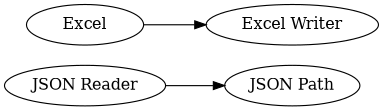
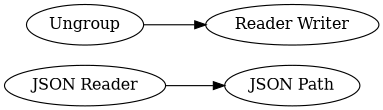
node "Excel": label "Excel" -> "Ungroup"
node "Excel Writer": label "Excel Writer" -> "Reader Writer"
